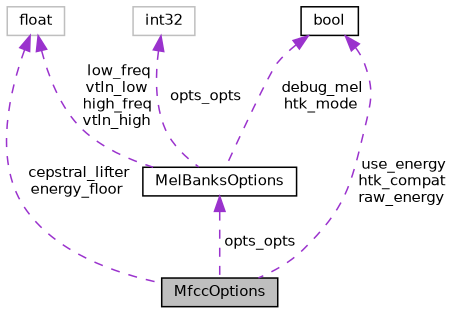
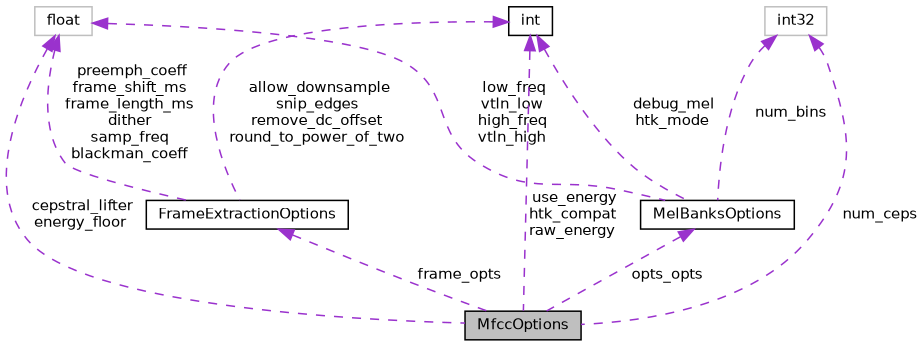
node "bool": label "bool" -> "int"
edge "MelBanksOptions" -> "int32": label " opts_opts" -> " num_bins"
node "FrameExtractionOptions": added
edge "MfccOptions" -> "int32": added, label "num_ceps"
